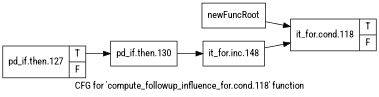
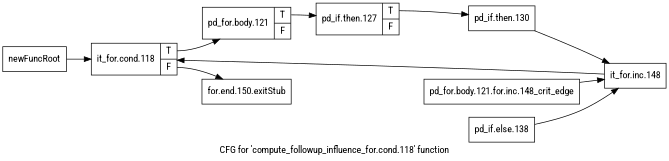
node "pd_for.body.121": added
node "for.end.150.exitStub": added
node "pd_for.body.121.for.inc.148_crit_edge": added
node "pd_if.else.138": added
